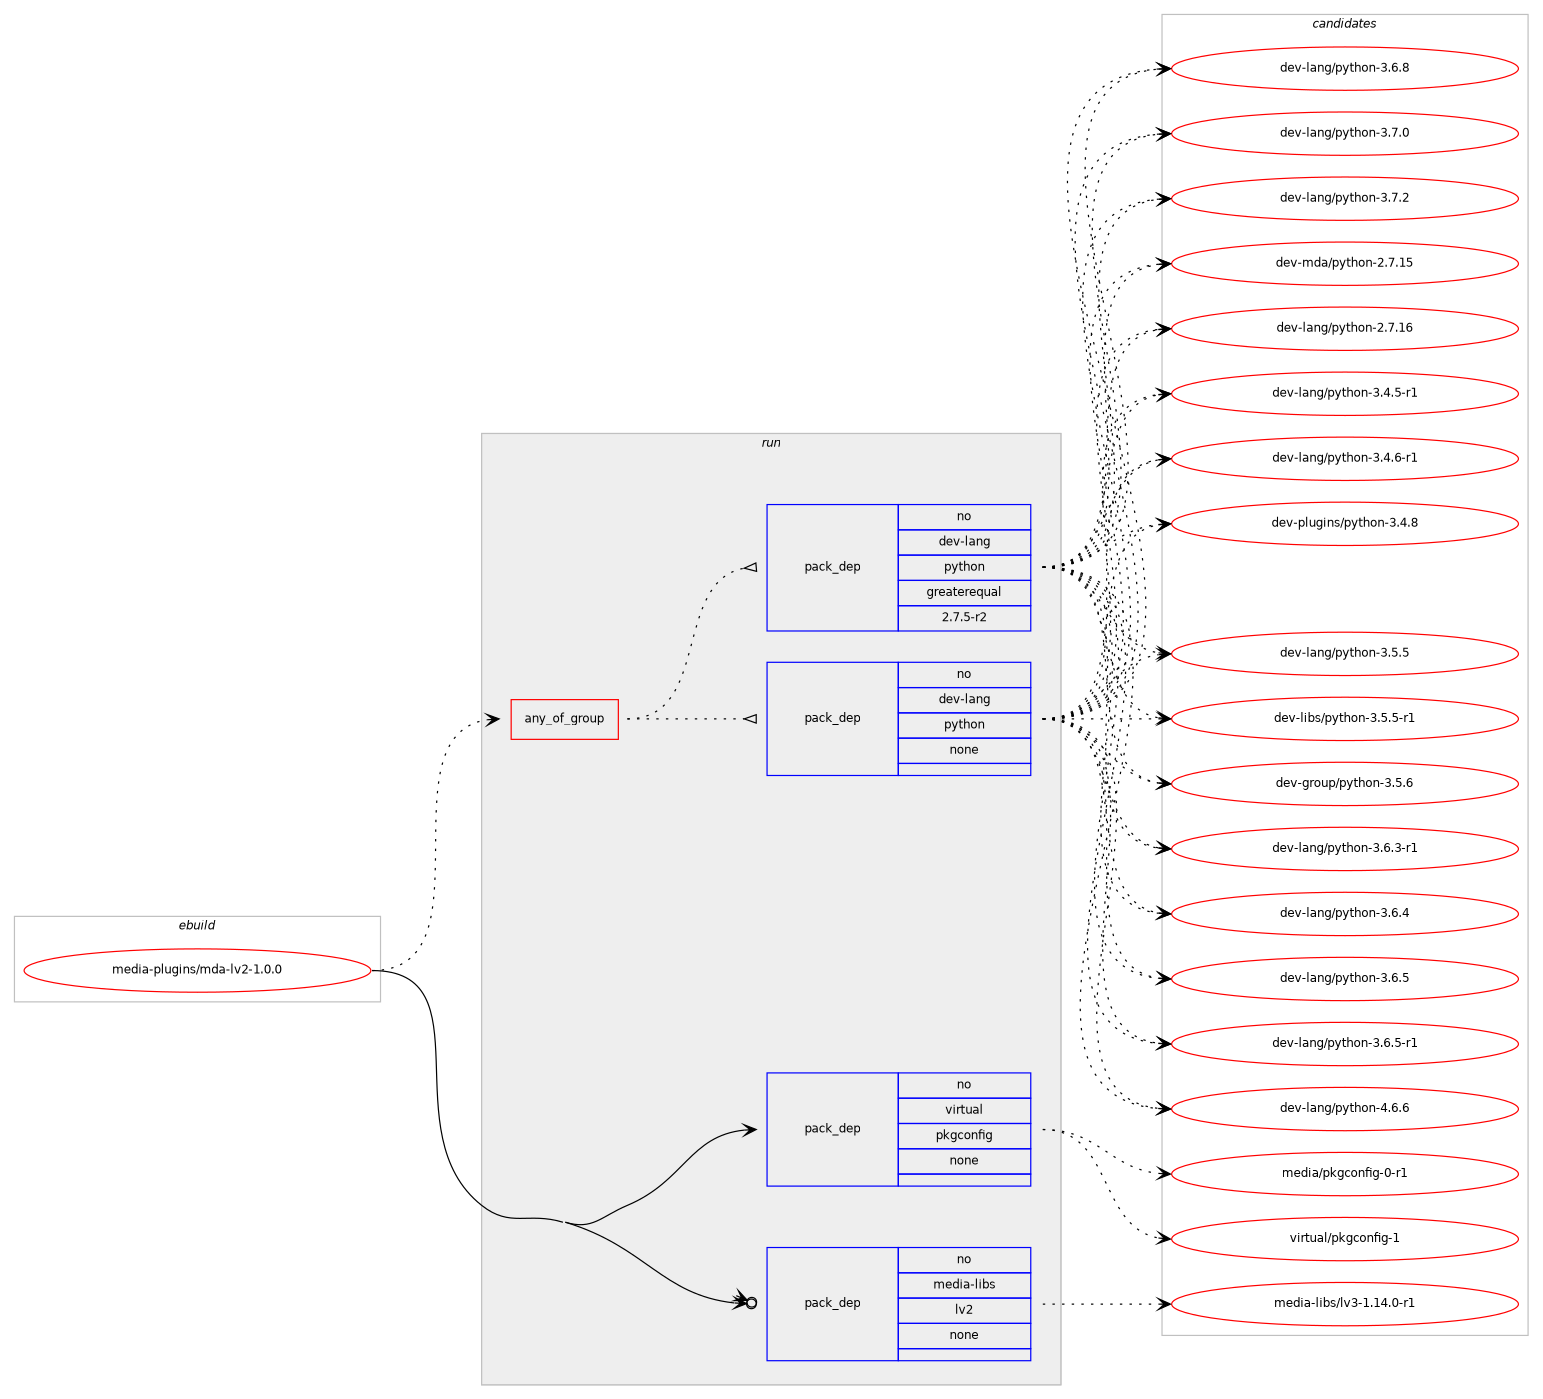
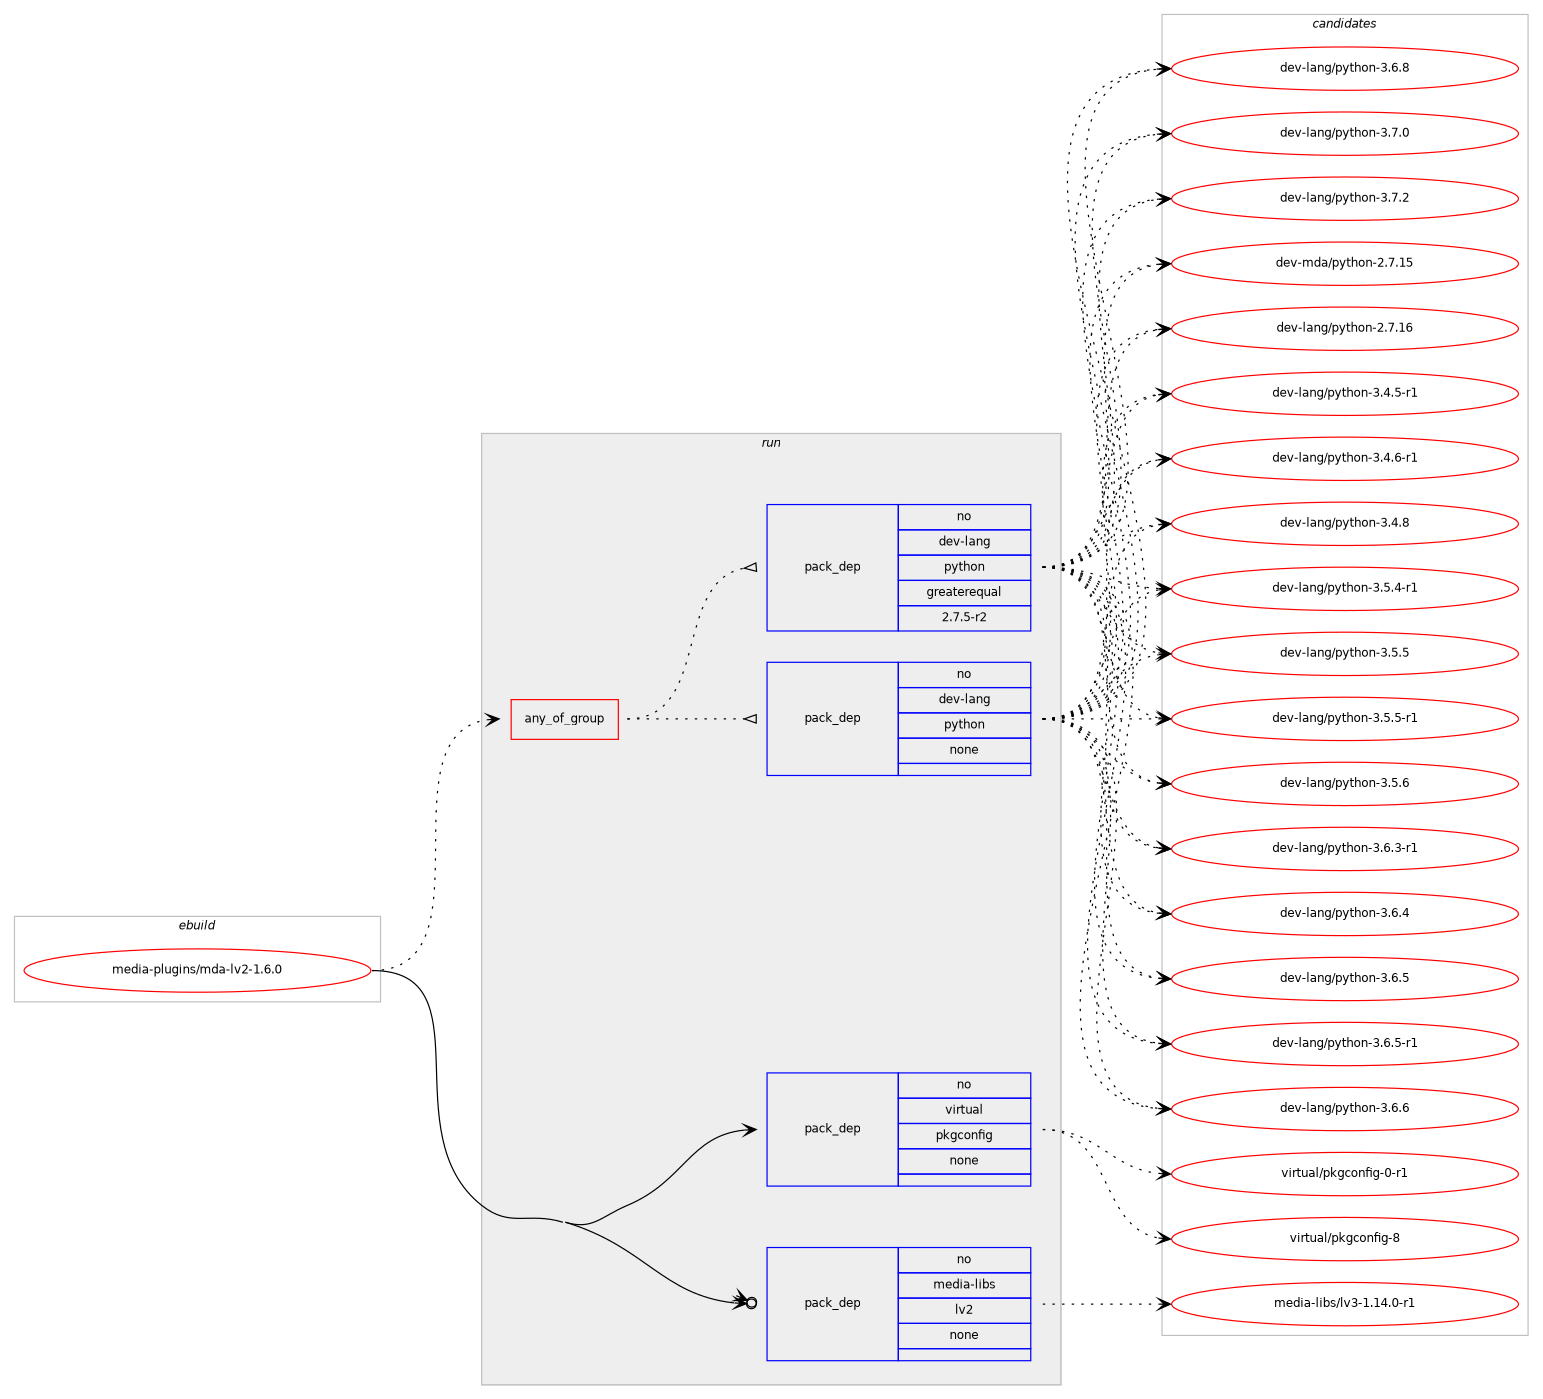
node "dev-plugins/python-3.4.8": label "dev-plugins/python-3.4.8" -> "dev-lang/python-3.4.8"
node "dev-lang/python-3.5.4-r1": added
node "dev-libs/python-3.5.5-r1": label "dev-libs/python-3.5.5-r1" -> "dev-lang/python-3.5.5-r1"
node "dev-group/python-3.5.6": label "dev-group/python-3.5.6" -> "dev-lang/python-3.5.6"
node "media-plugins/mda-lv2-1.0.0": label "media-plugins/mda-lv2-1.0.0" -> "media-plugins/mda-lv2-1.6.0"
node "dev-lang/python-4.6.6": label "dev-lang/python-4.6.6" -> "dev-lang/python-3.6.6"
node "media/pkgconfig-0-r1": label "media/pkgconfig-0-r1" -> "virtual/pkgconfig-0-r1"
node "virtual/pkgconfig-1": label "virtual/pkgconfig-1" -> "virtual/pkgconfig-8"
